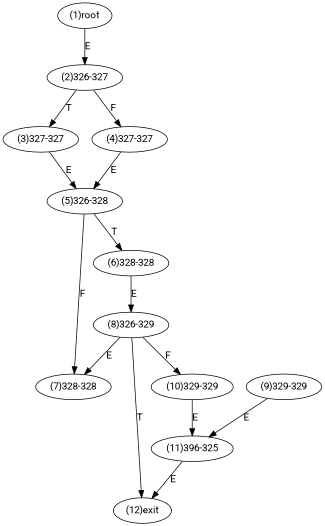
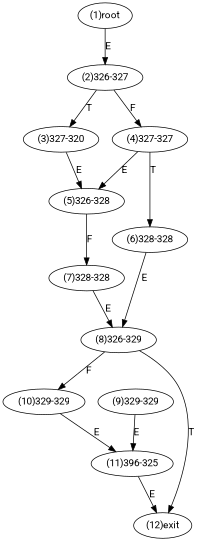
node "(3)327-327": label "(3)327-327" -> "(3)327-320"
edge "(5)326-328" -> "(6)328-328": now "(4)327-327" -> "(6)328-328"
edge "(8)326-329" -> "(7)328-328": reversed
